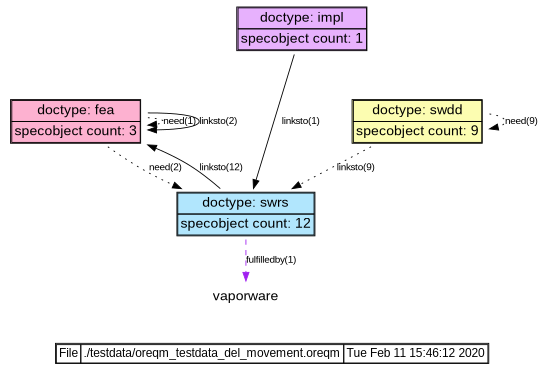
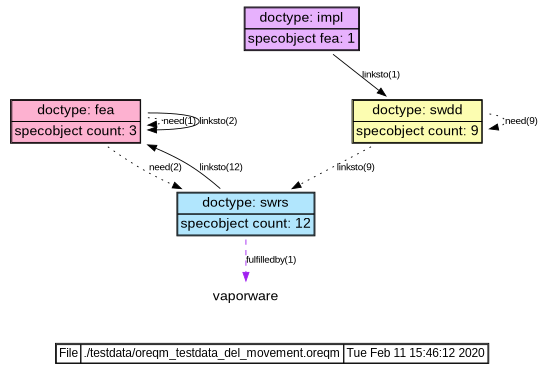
node "doctype: impl": text "specobject count: 1" -> "specobject fea: 1"
edge "doctype: impl" -> "doctype: swrs": now "doctype: impl" -> "doctype: swdd"
